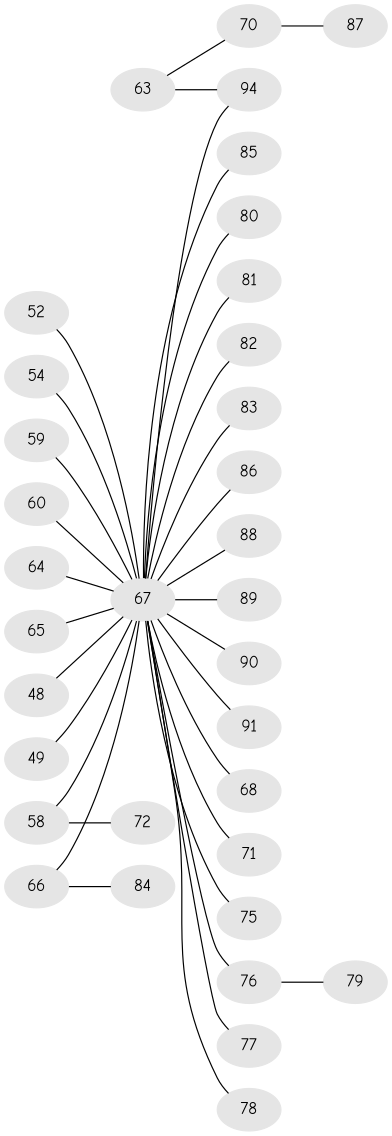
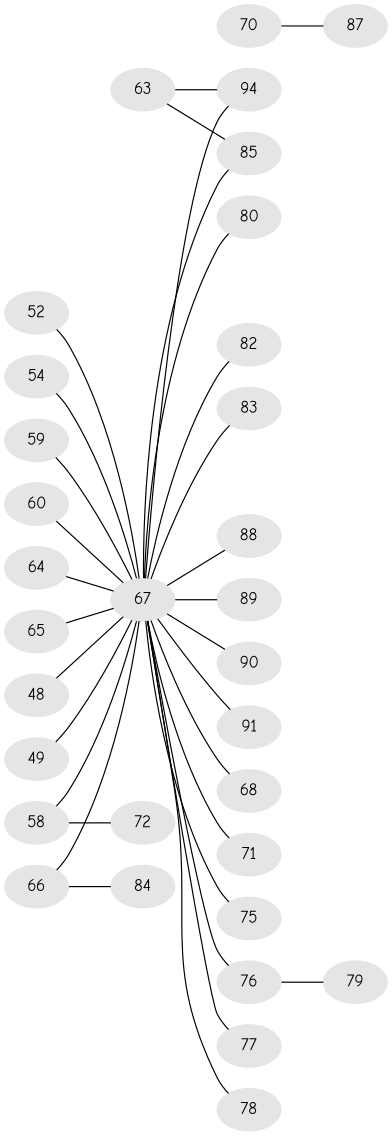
edge "70" -- "63": now "85" -- "63"
node "81": removed
node "86": removed
